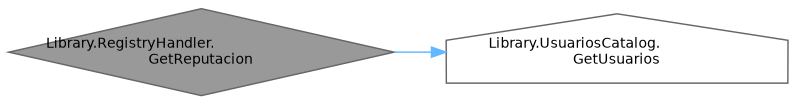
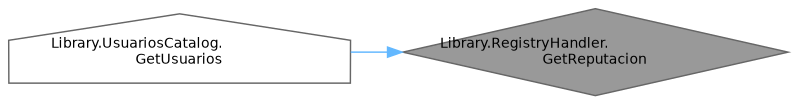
edge "Library.RegistryHandler. GetReputacion" -> "Library.UsuariosCatalog. GetUsuarios": reversed
